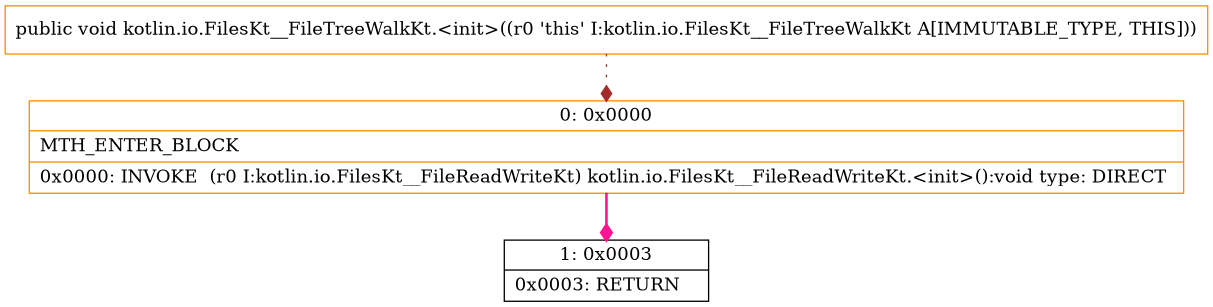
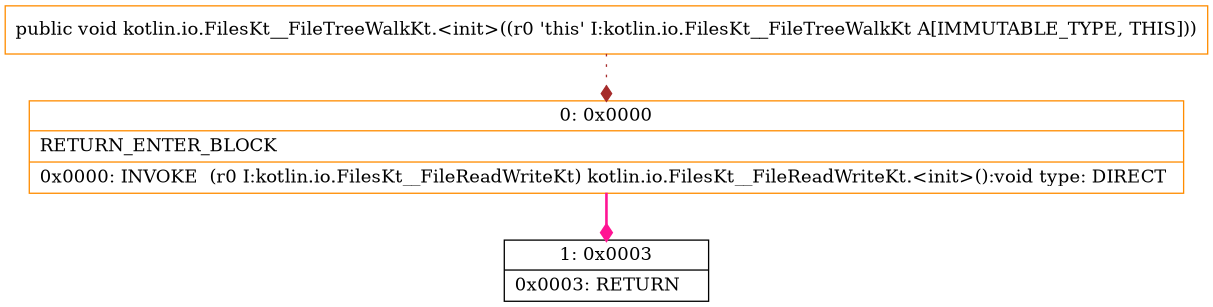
node "0: 0x0000": text "MTH_ENTER_BLOCK" -> "RETURN_ENTER_BLOCK"
